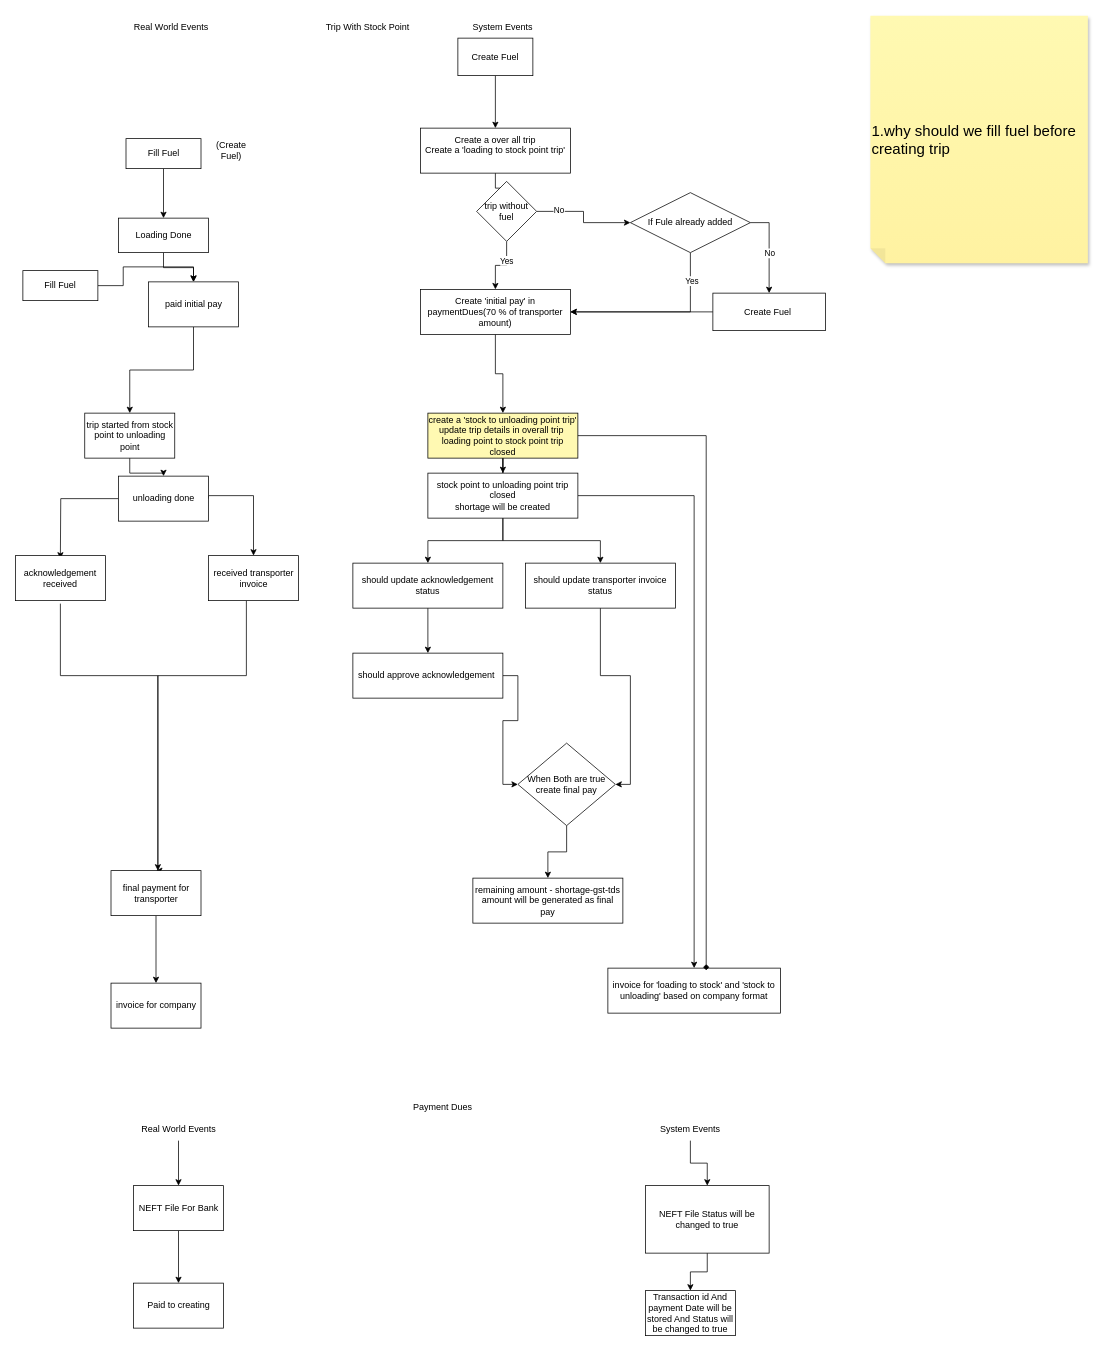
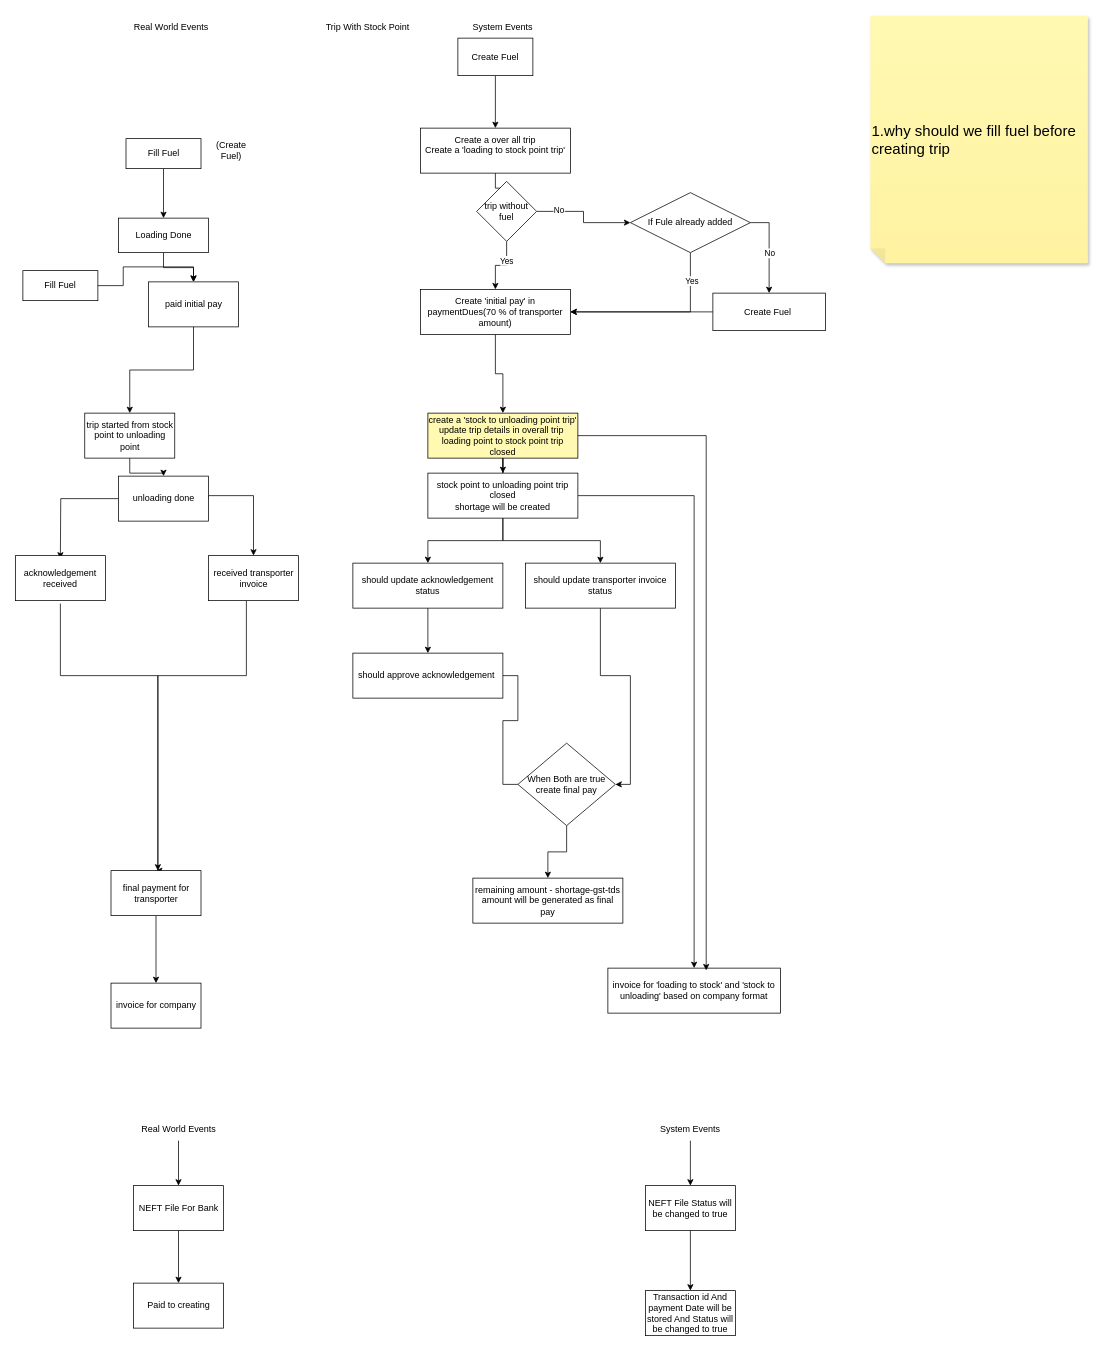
edge "should approve acknowledgement" -> "When Both are true create final pay": arrowhead classic -> none
edge "create a 'stock to unloading point trip' update trip details in overall trip loading point to stock point trip closed" -> "invoice for 'loading to stock' and 'stock to unloading' based on company format": arrowhead diamond -> classic
node "Payment Dues": removed
node "NEFT File Status will be changed to true": size 124x68 -> 90x45
